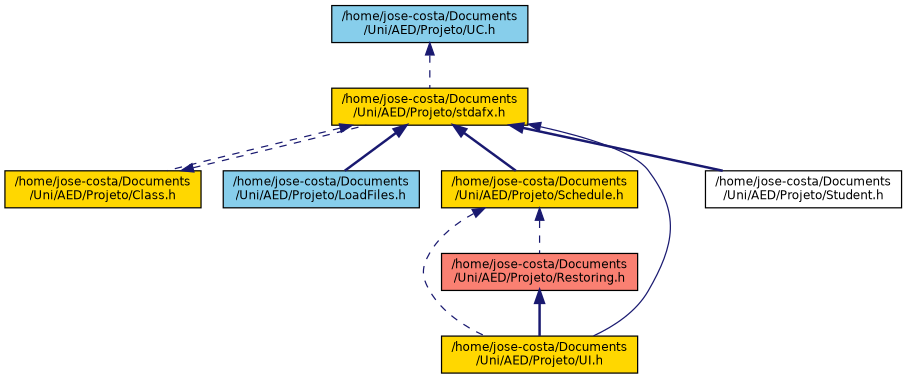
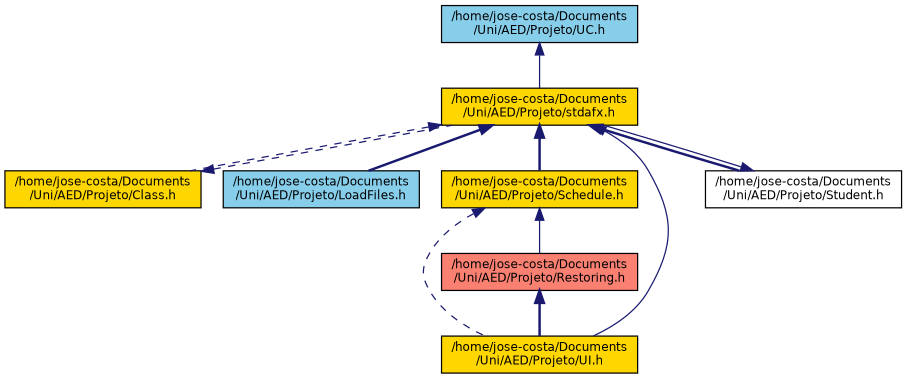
edge "/home/jose-costa/Documents /Uni/AED/Projeto/stdafx.h" -> "/home/jose-costa/Documents /Uni/AED/Projeto/UC.h": style dashed -> solid
edge "/home/jose-costa/Documents /Uni/AED/Projeto/stdafx.h" -> "/home/jose-costa/Documents /Uni/AED/Projeto/Student.h": added
edge "/home/jose-costa/Documents /Uni/AED/Projeto/Restoring.h" -> "/home/jose-costa/Documents /Uni/AED/Projeto/Schedule.h": style dashed -> solid
